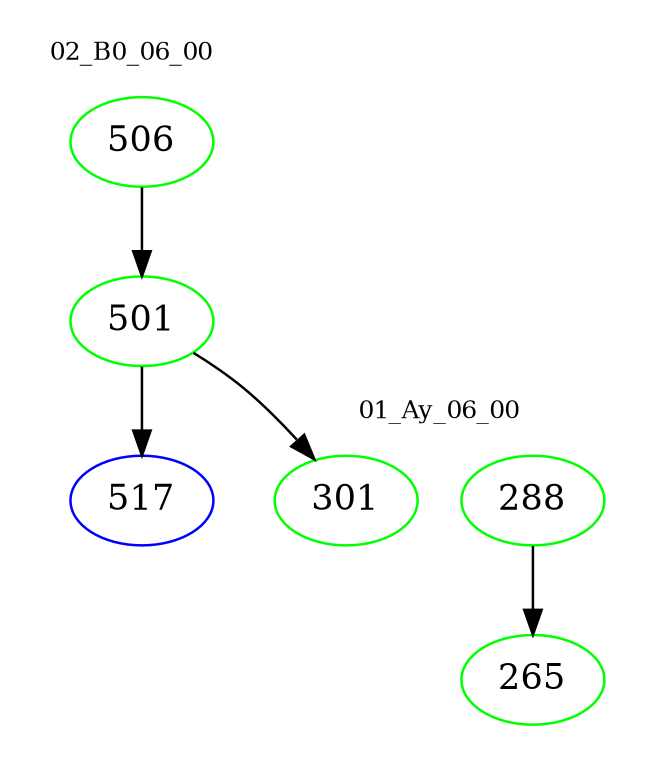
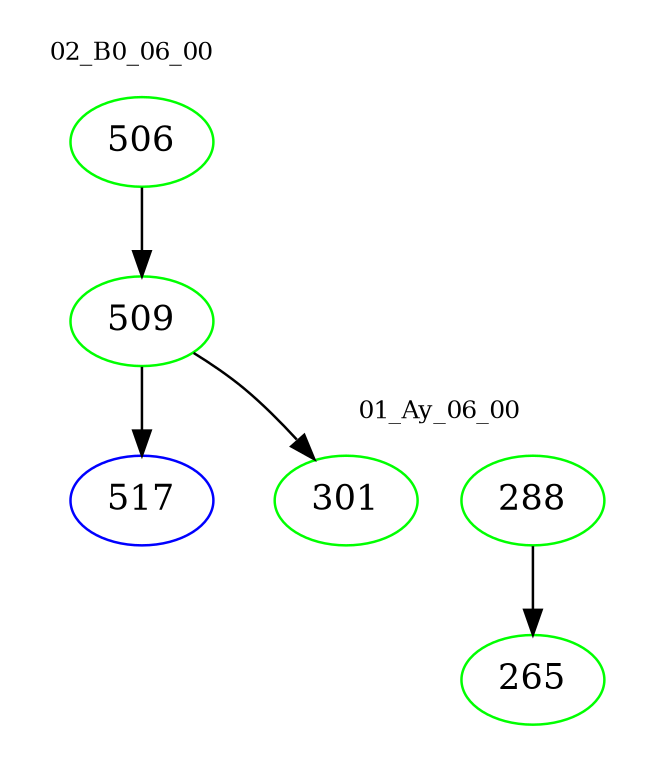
node "501": label "501" -> "509"
